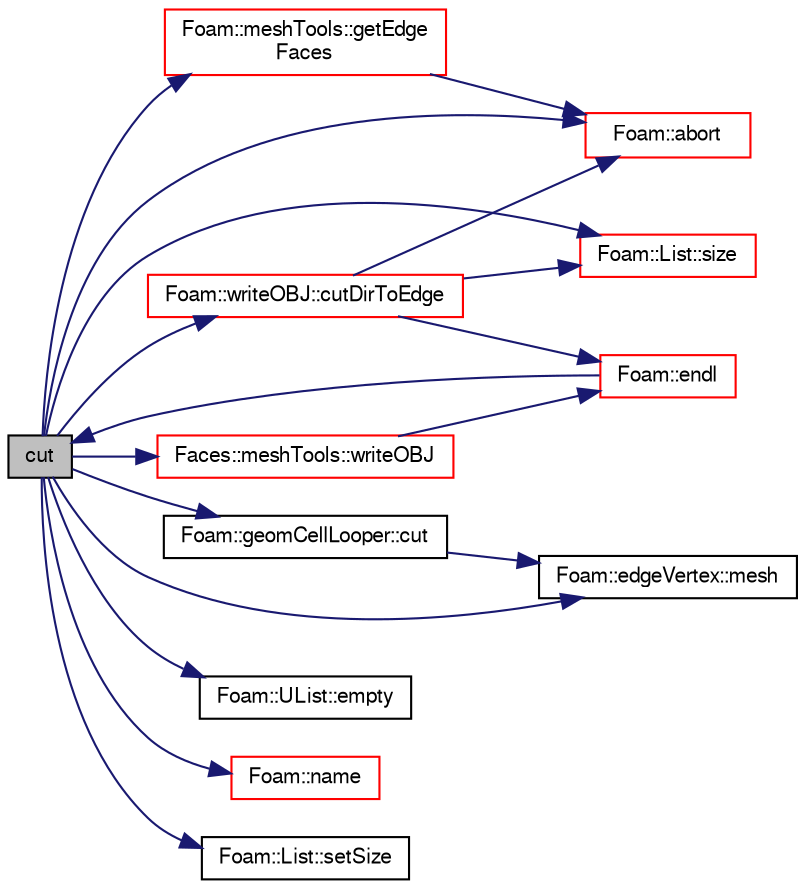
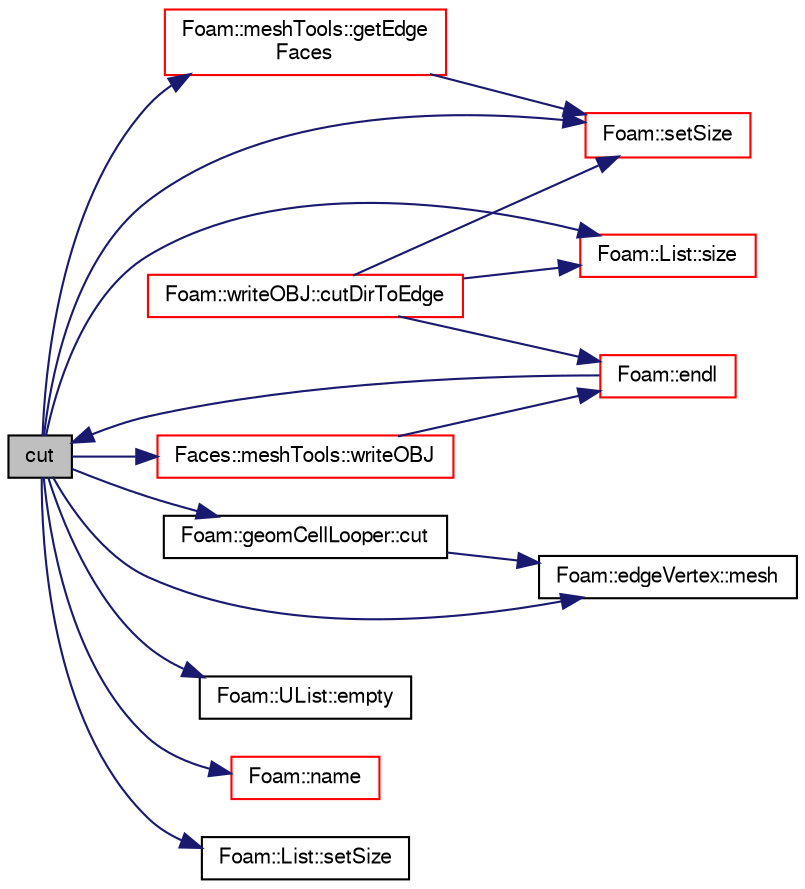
node "Foam::abort": label "Foam::abort" -> "Foam::setSize"
edge "cut" -> "Foam::writeOBJ::cutDirToEdge": removed
